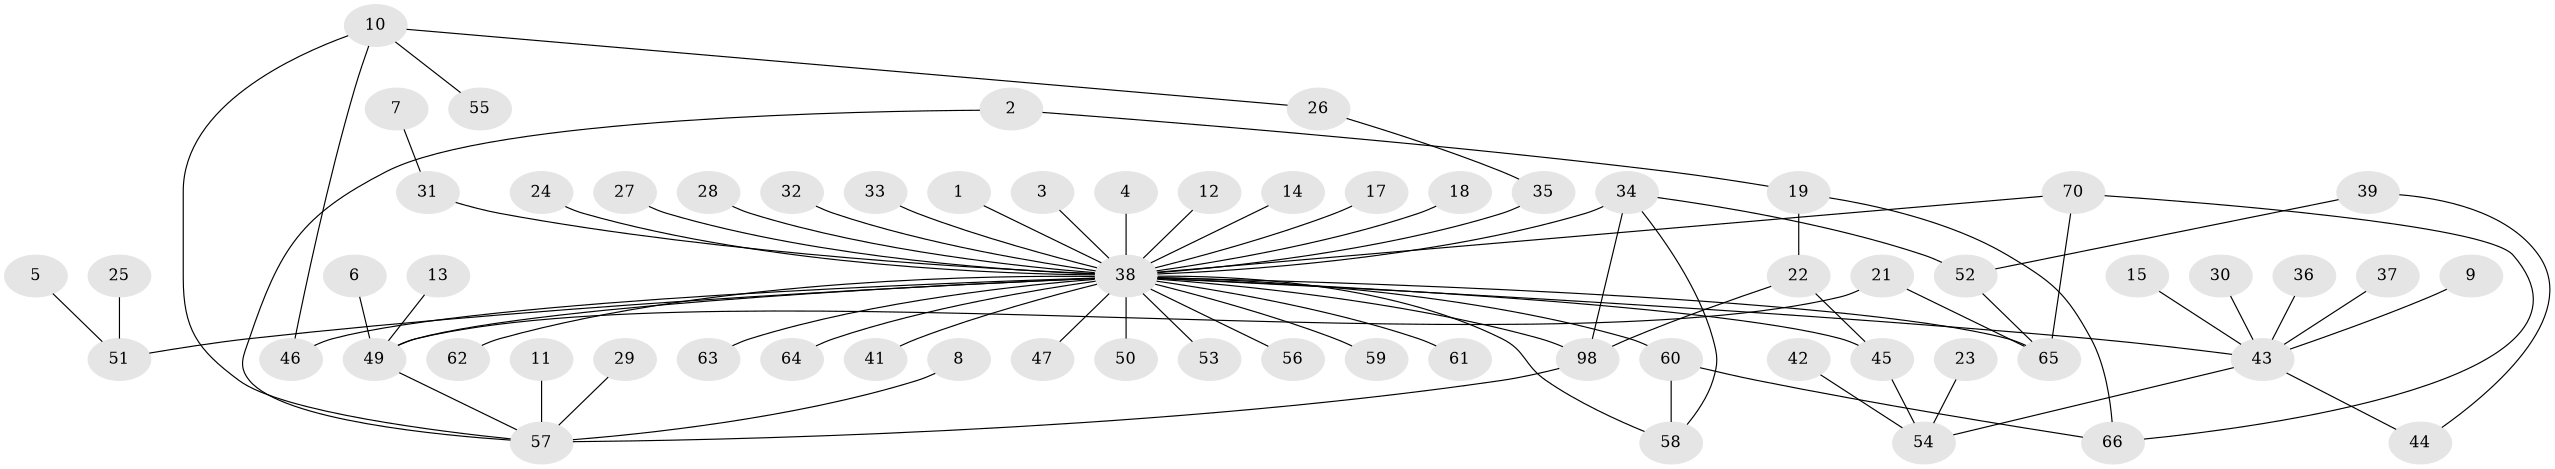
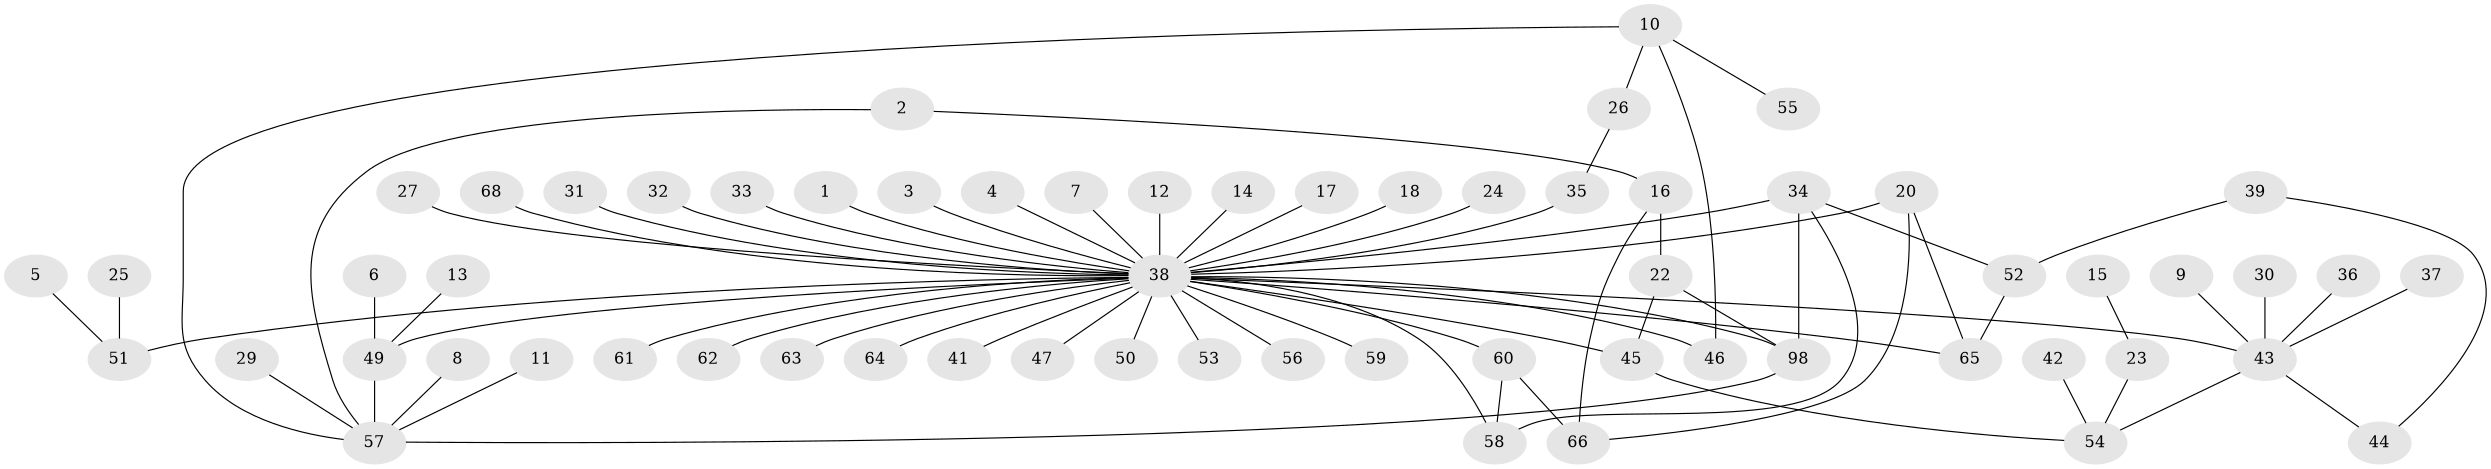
edge "7" -- "31": now "7" -- "38"
node "28": label "28" -> "68"
node "19": label "19" -> "16"
node "70": label "70" -> "20"
node "21": removed
edge "15" -- "43": now "15" -- "23"
